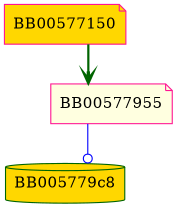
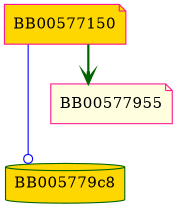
edge "BB00577955" -> "BB005779c8": now "BB00577150" -> "BB005779c8"
